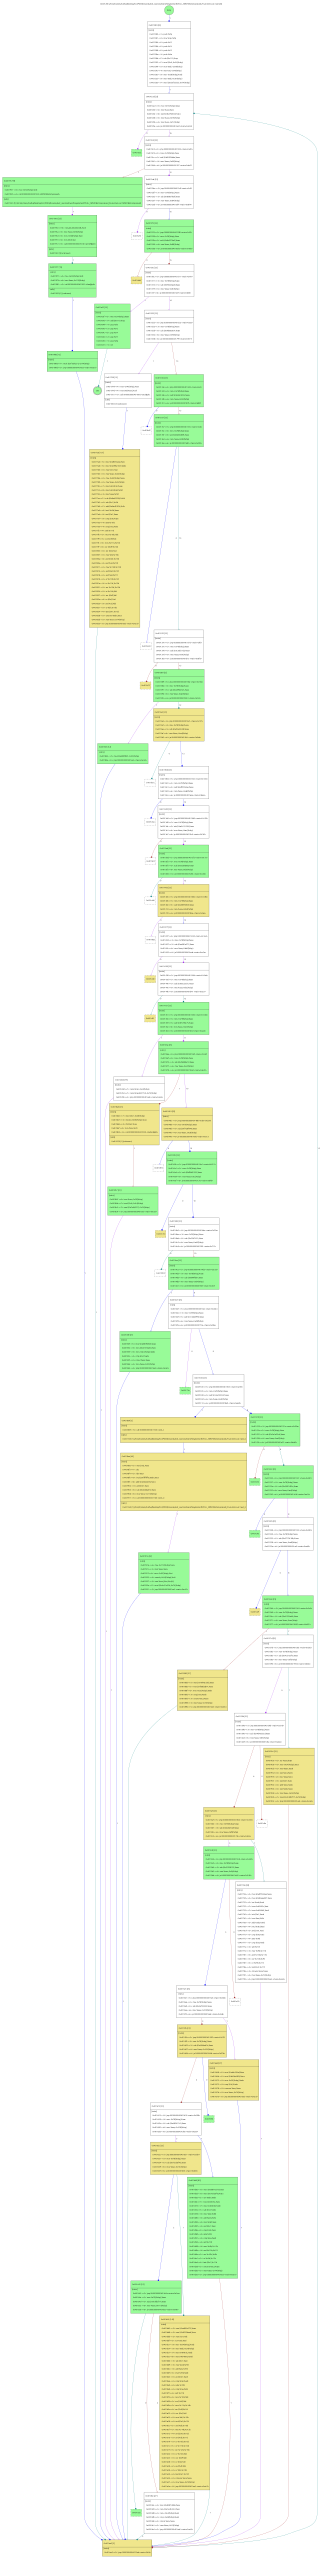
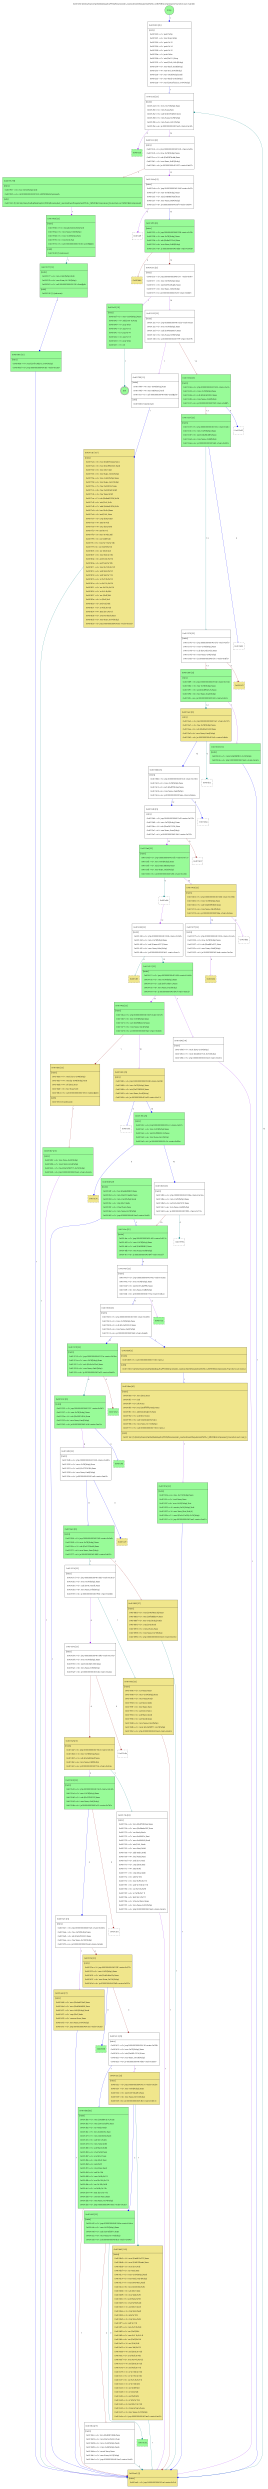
edge "0x40141f [25]" -> "0x401438 [25]": now "0x401e86" -> "0x401438 [25]"
edge "0x4014ce [25]" -> "0x40184f [27]": reversed
